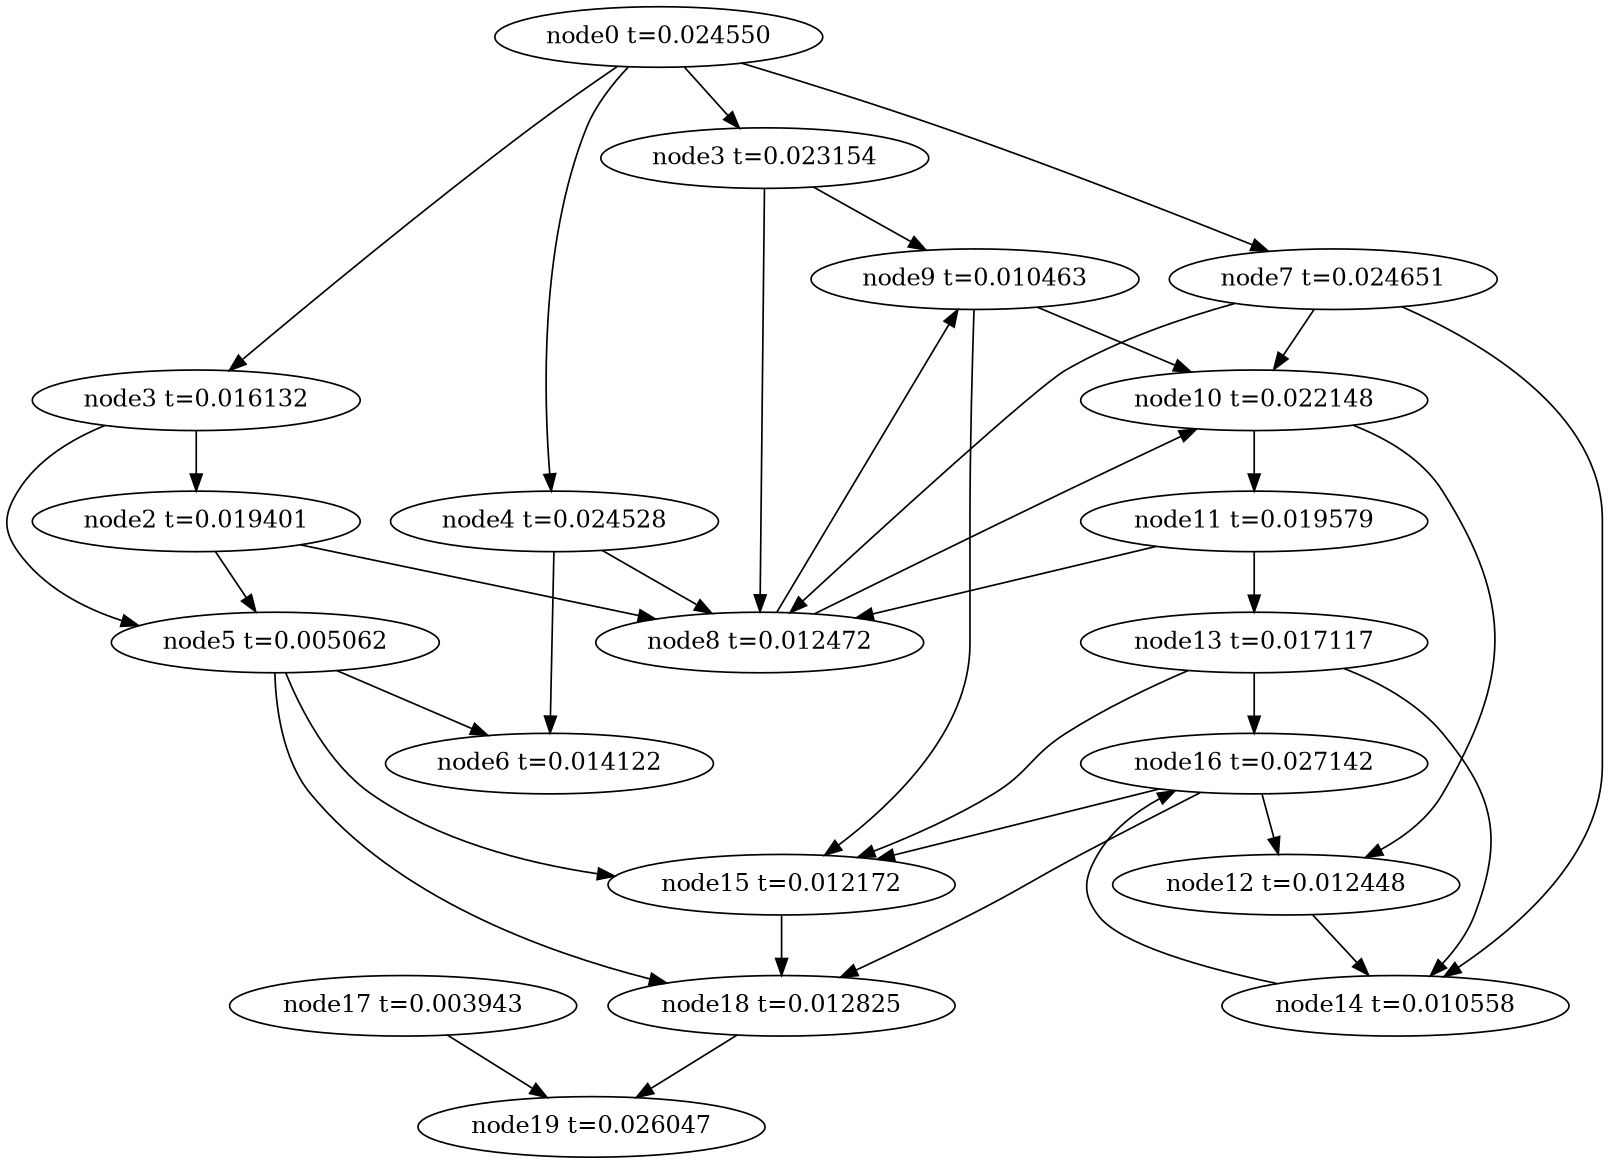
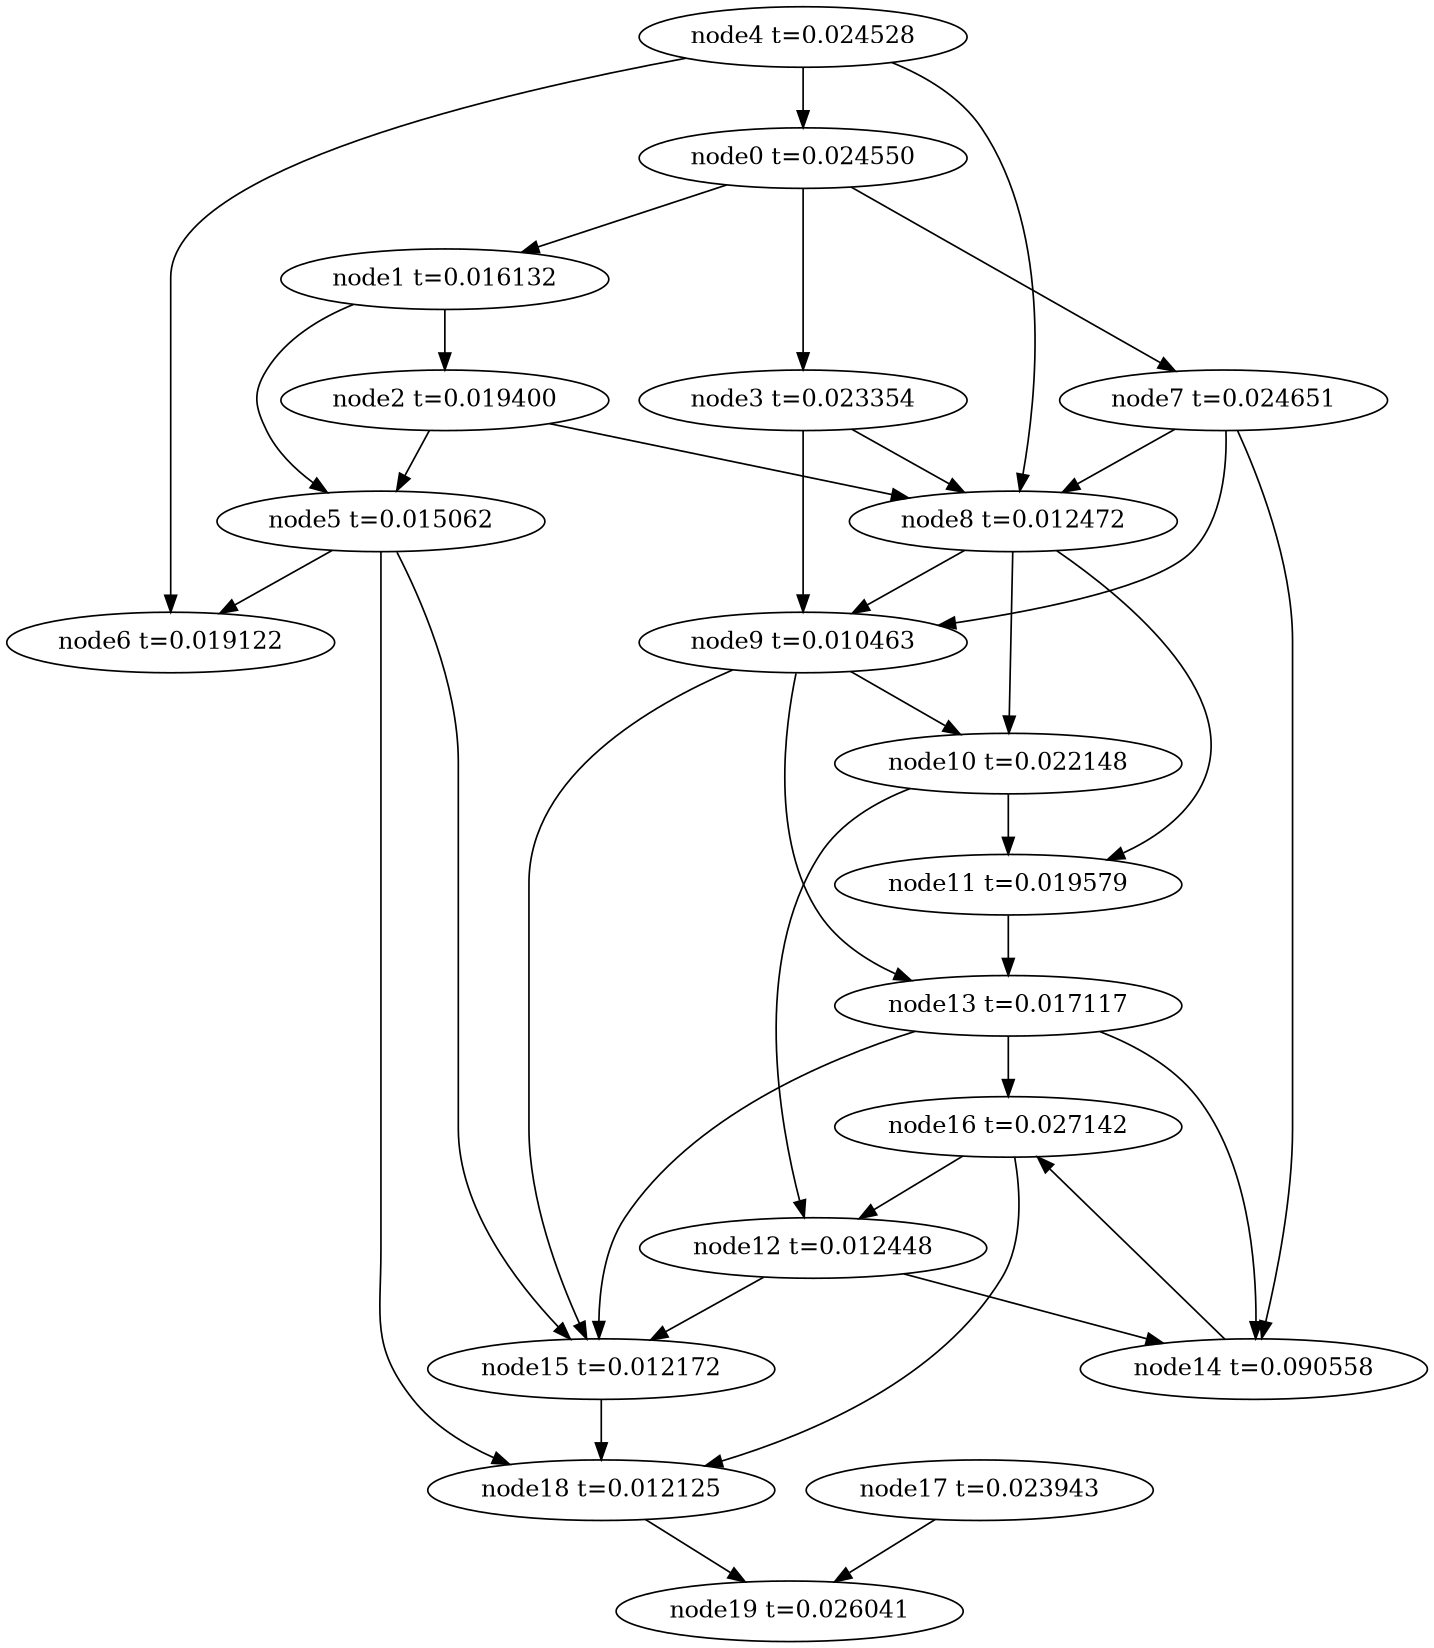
node "node3 t=0.023154": label "node3 t=0.023154" -> "node3 t=0.023354"
edge "node0 t=0.024550" -> "node4 t=0.024528": reversed
edge "node7 t=0.024651" -> "node10 t=0.022148": now "node7 t=0.024651" -> "node9 t=0.010463"
node "node3 t=0.016132": label "node3 t=0.016132" -> "node1 t=0.016132"
node "node2 t=0.019401": label "node2 t=0.019401" -> "node2 t=0.019400"
edge "node11 t=0.019579" -> "node8 t=0.012472": reversed
node "node5 t=0.005062": label "node5 t=0.005062" -> "node5 t=0.015062"
node "node6 t=0.014122": label "node6 t=0.014122" -> "node6 t=0.019122"
edge "node16 t=0.027142" -> "node15 t=0.012172": now "node12 t=0.012448" -> "node15 t=0.012172"
edge "node9 t=0.010463" -> "node13 t=0.017117": added
node "node17 t=0.003943": label "node17 t=0.003943" -> "node17 t=0.023943"
node "node18 t=0.012825": label "node18 t=0.012825" -> "node18 t=0.012125"
node "node14 t=0.010558": label "node14 t=0.010558" -> "node14 t=0.090558"
node "node19 t=0.026047": label "node19 t=0.026047" -> "node19 t=0.026041"
